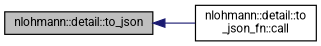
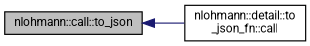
node "nlohmann::detail::to_json": label "nlohmann::detail::to_json" -> "nlohmann::call::to_json"
